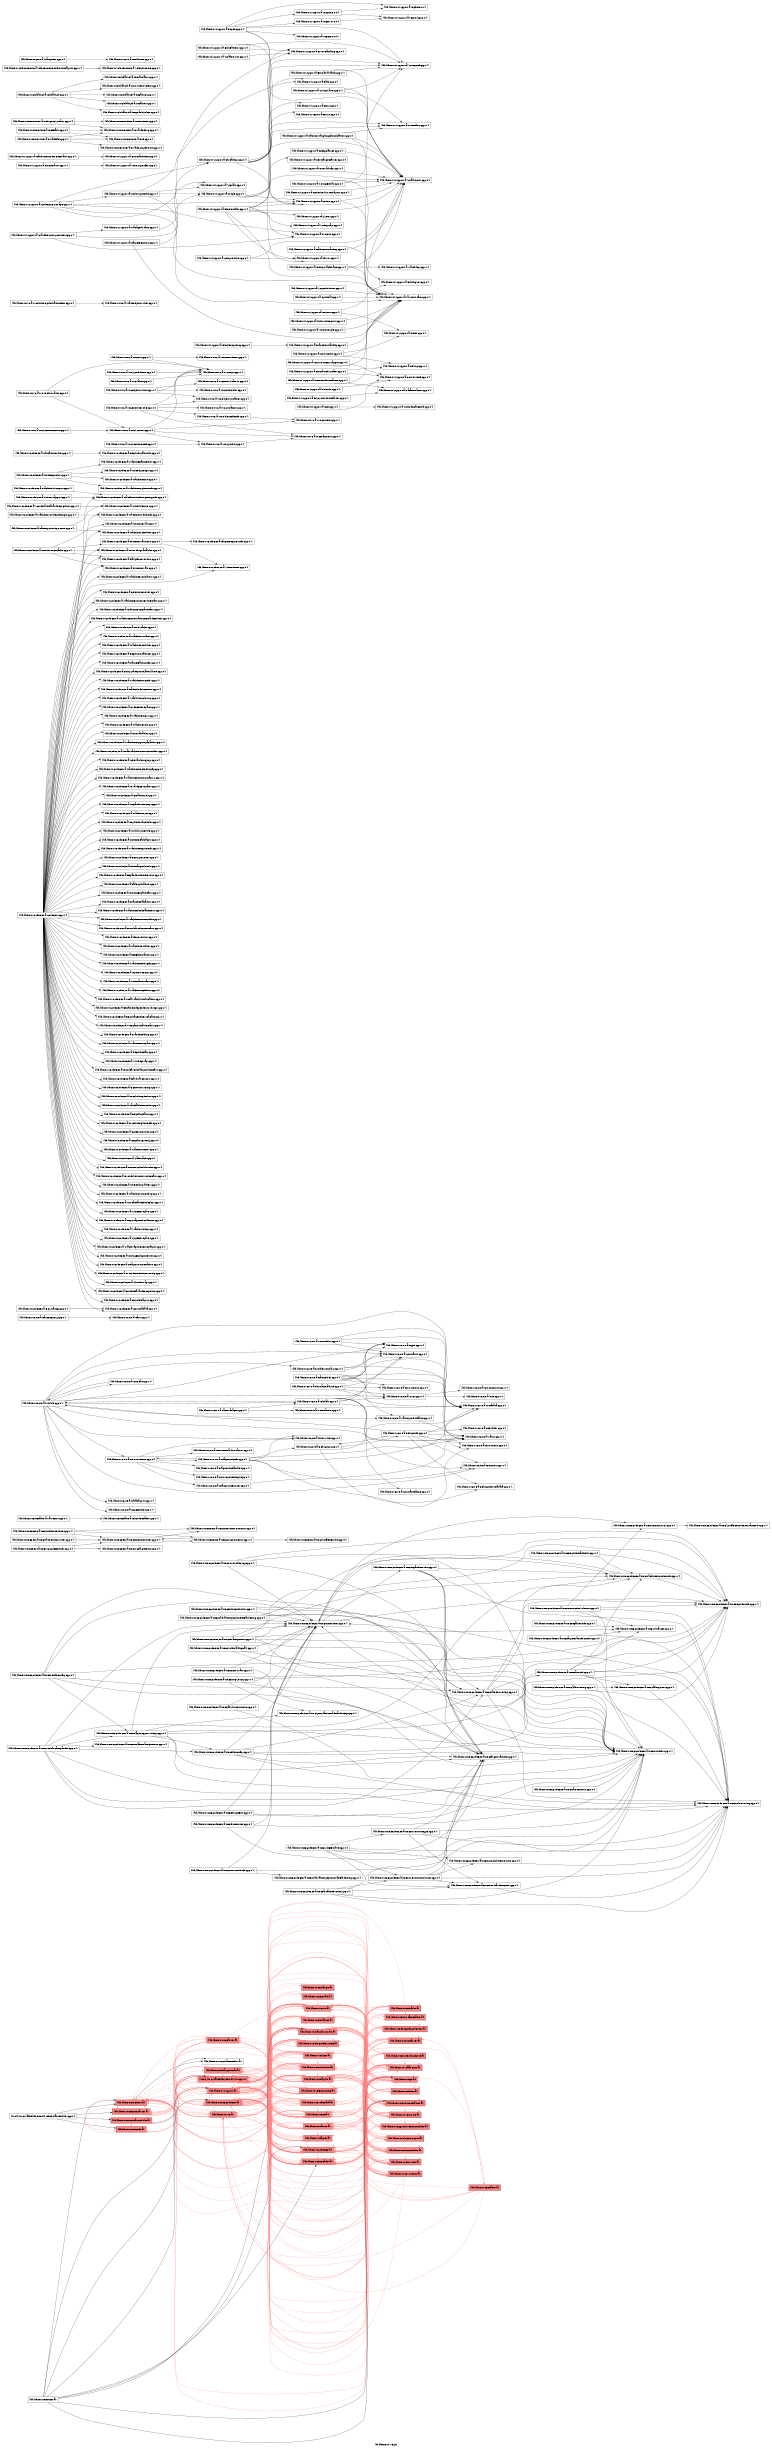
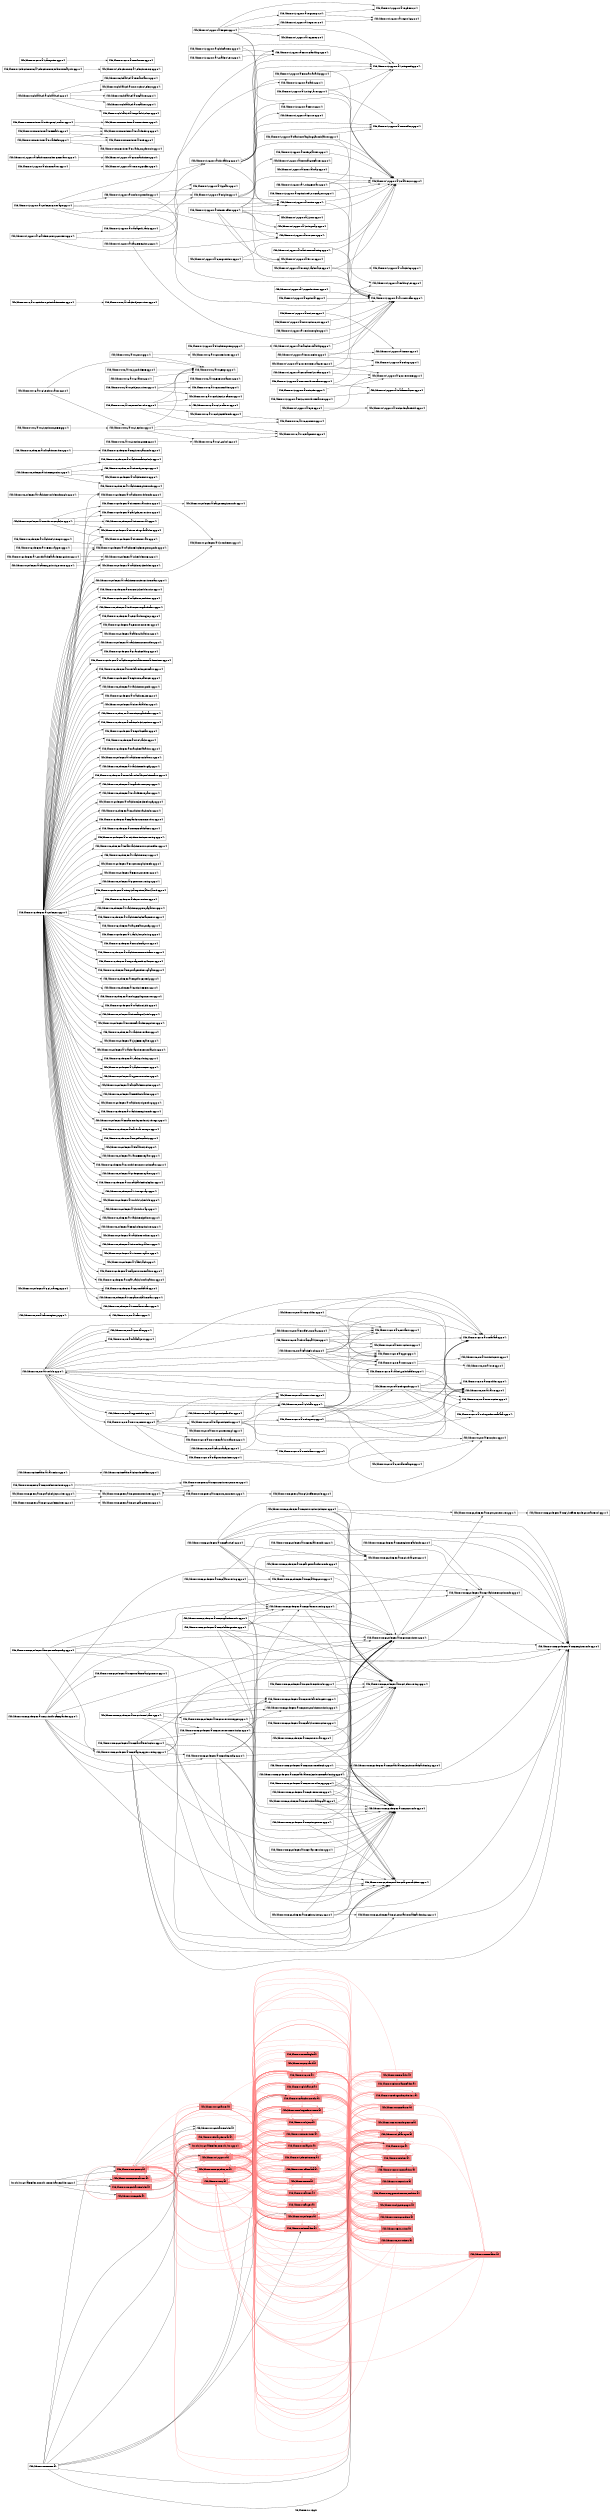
edge "{lib/libLLVMX86CodeGen.a(X86AsmPrinter.cpp.o)}" -> "{lib/libLLVMX86CodeGen.a(X86ExpandPseudo.cpp.o)}": reversed
edge "{lib/libLLVMX86CodeGen.a(X86FrameLowering.cpp.o)}" -> "{lib/libLLVMX86CodeGen.a(X86FastISel.cpp.o)}": reversed
